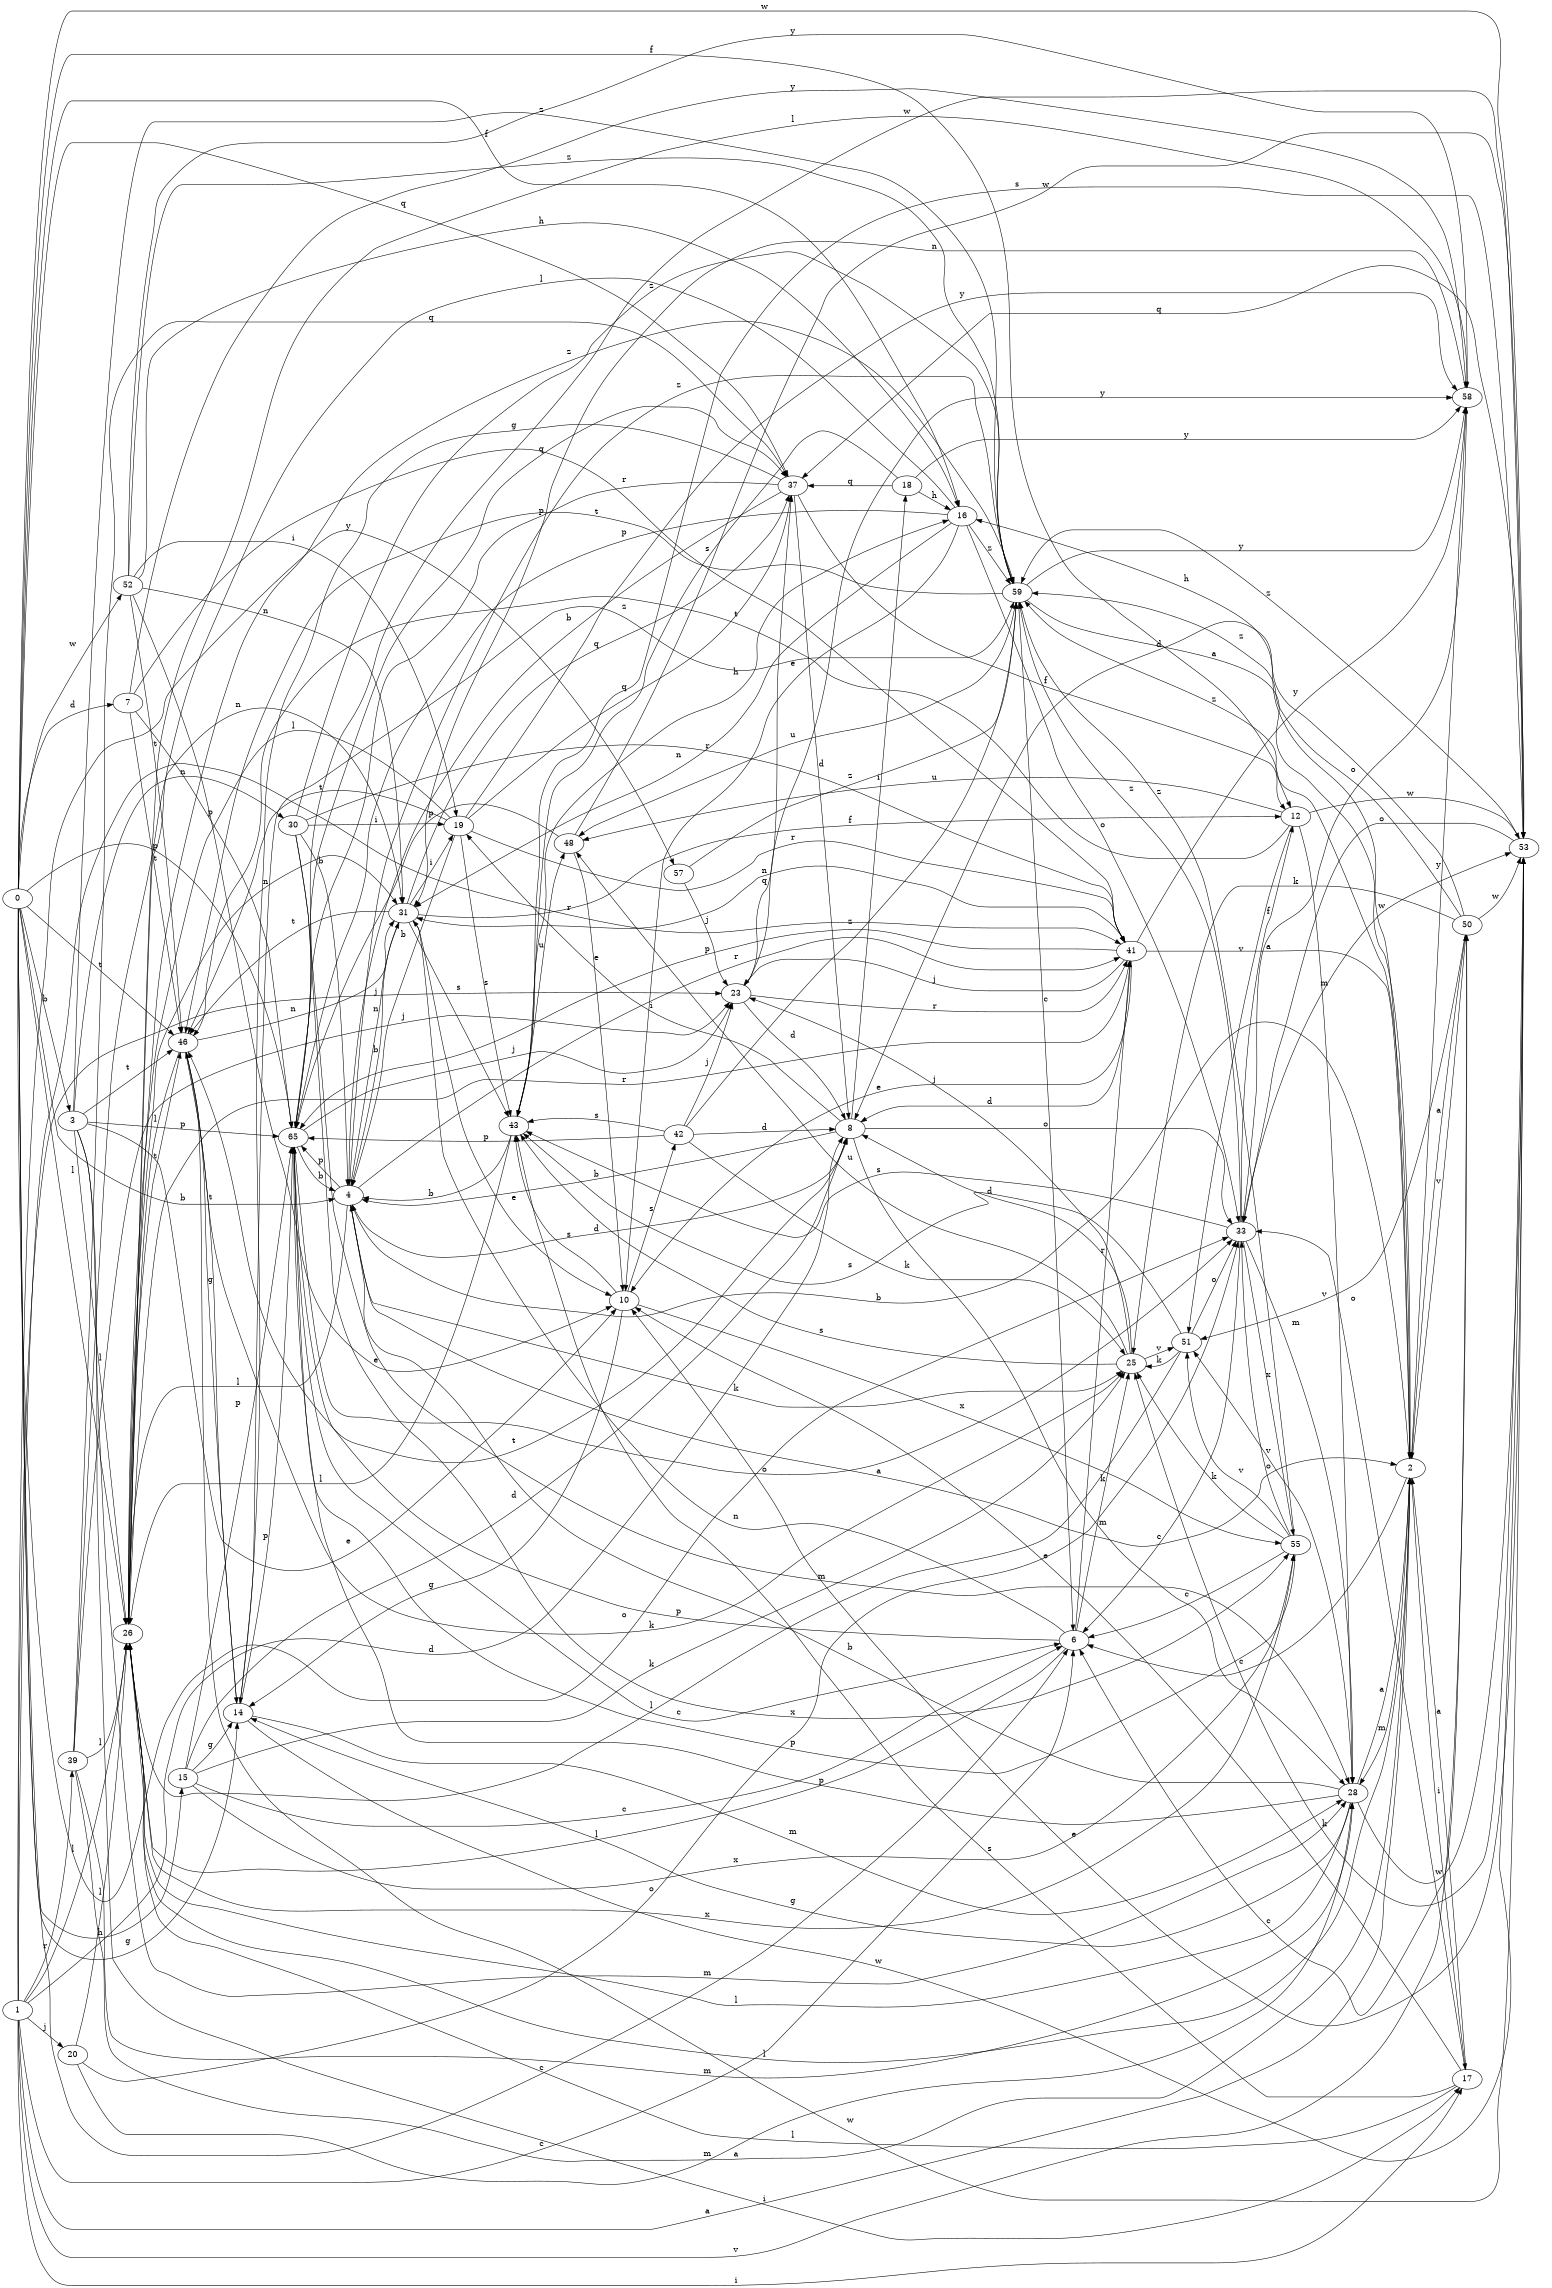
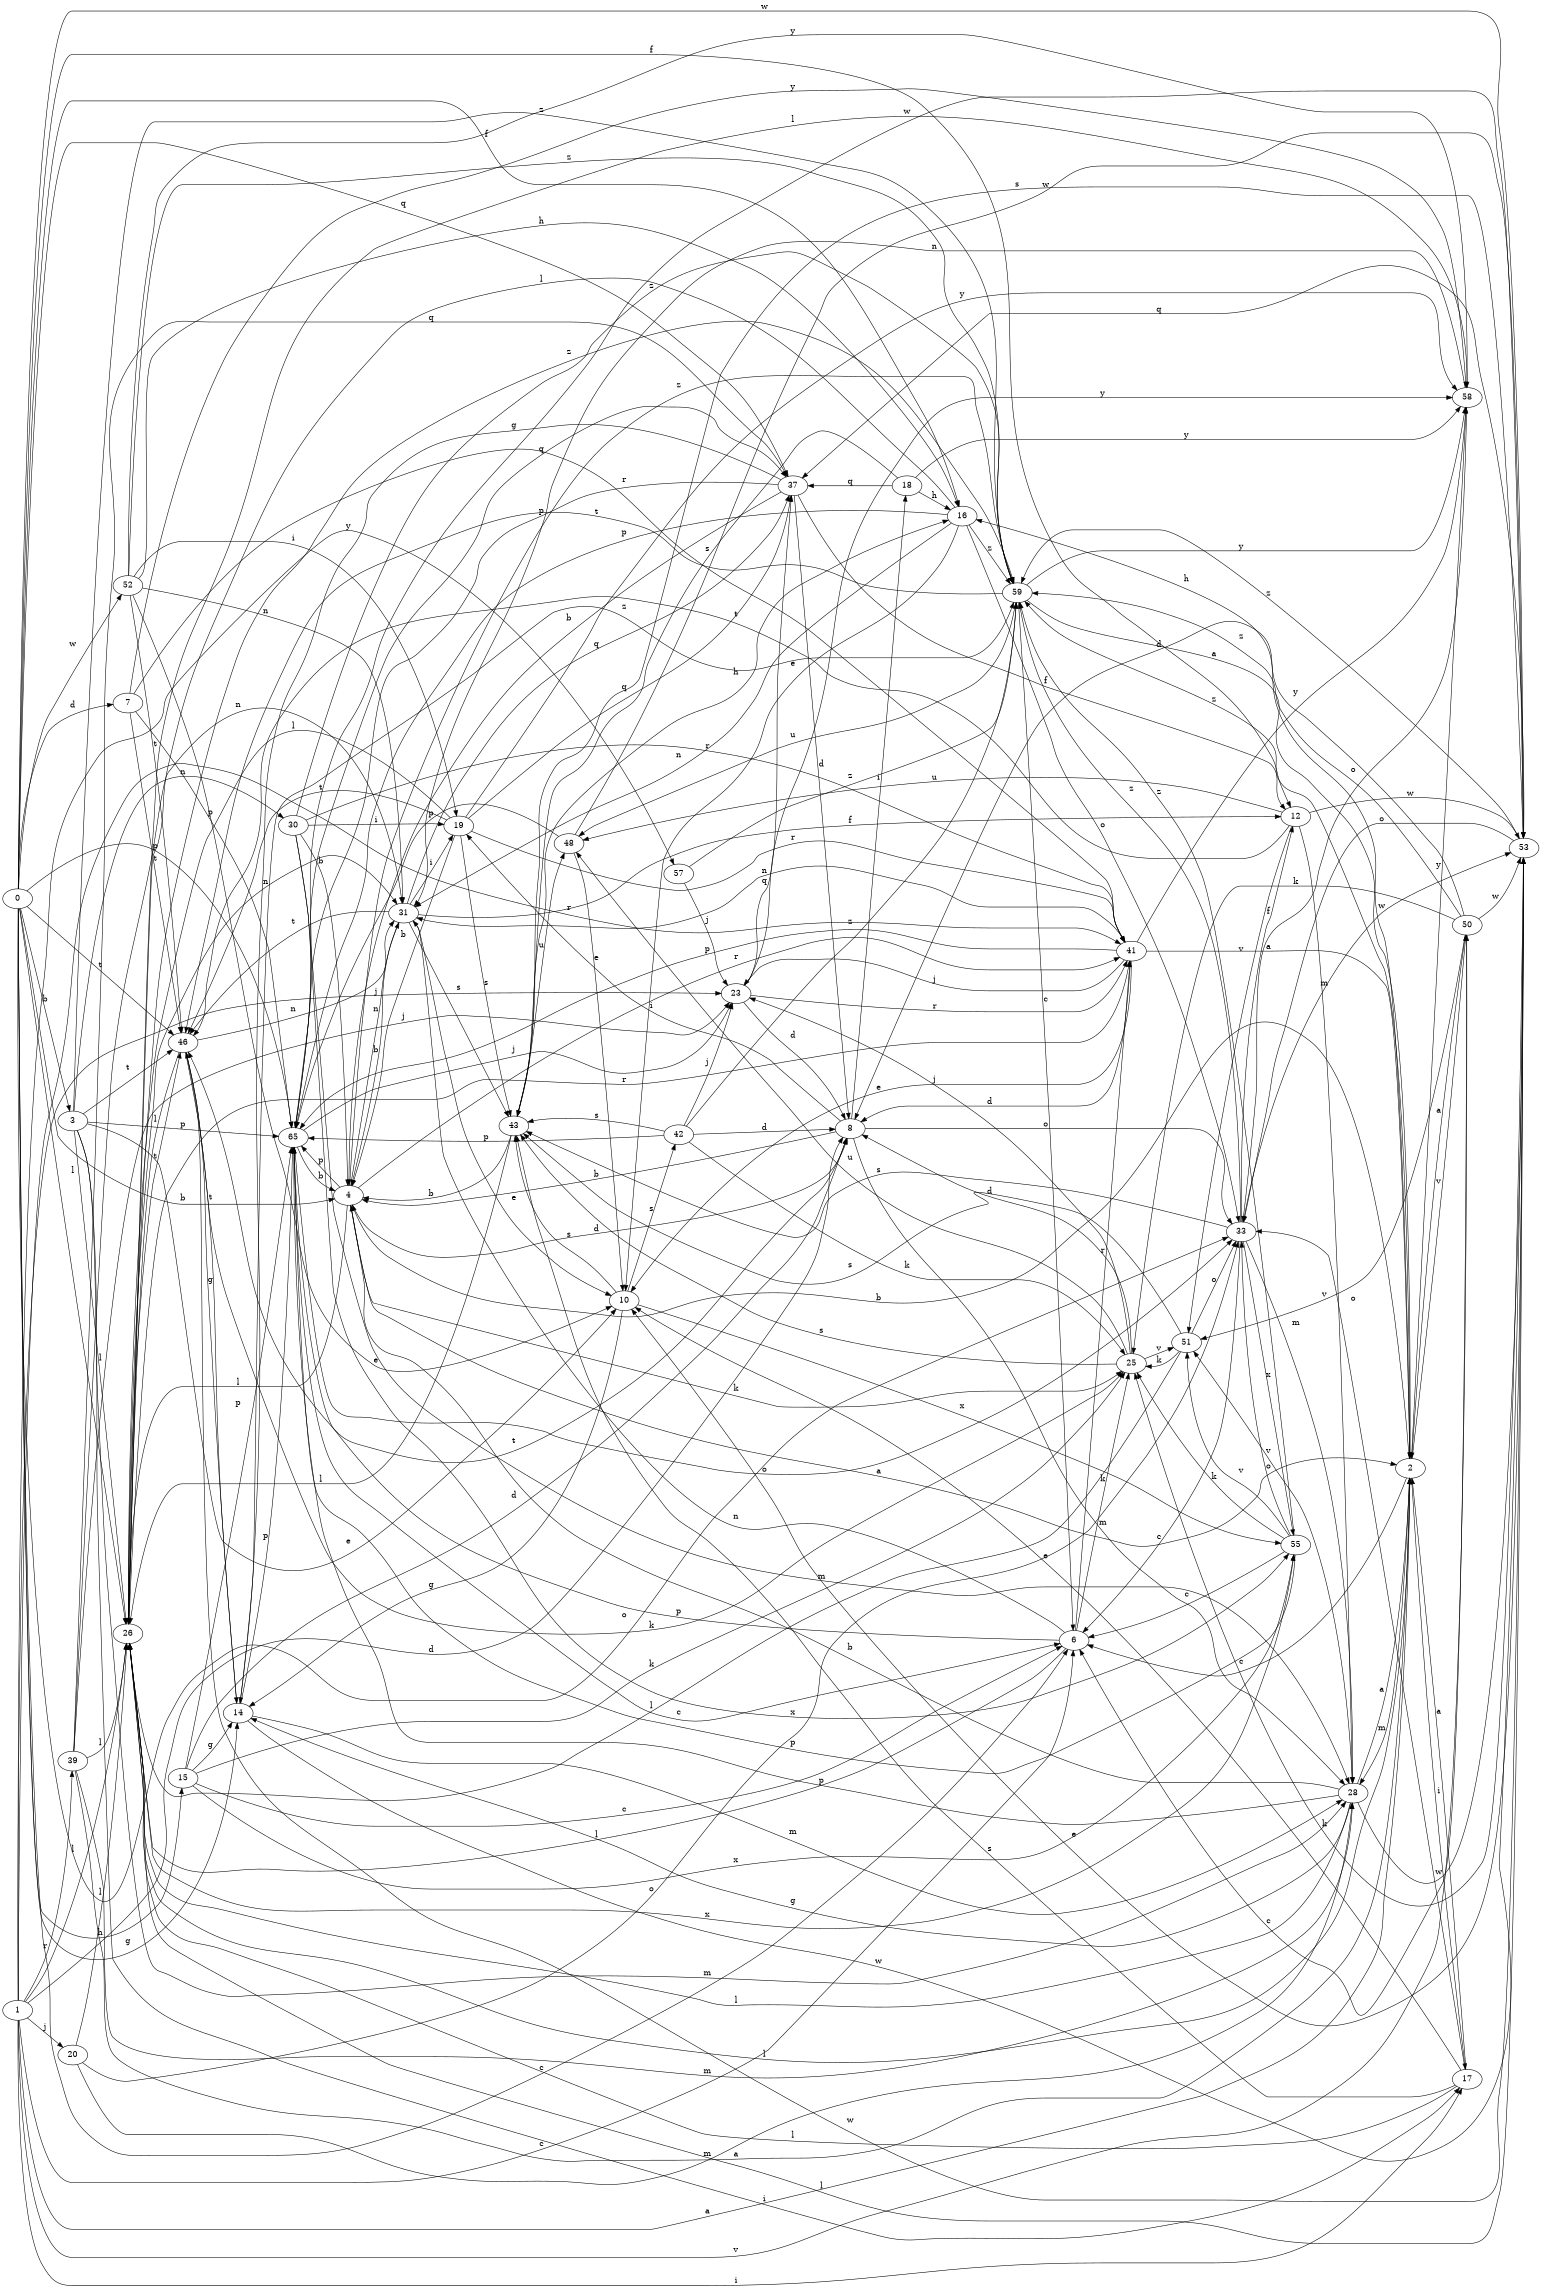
edge "53" -> "26": added, label "l"
